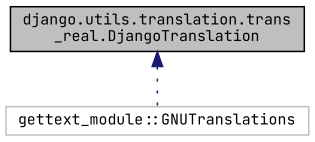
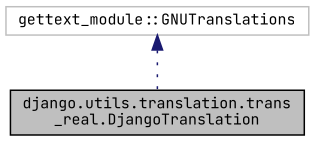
edge "gettext_module::GNUTranslations" -> "django.utils.translation.trans _real.DjangoTranslation": reversed
